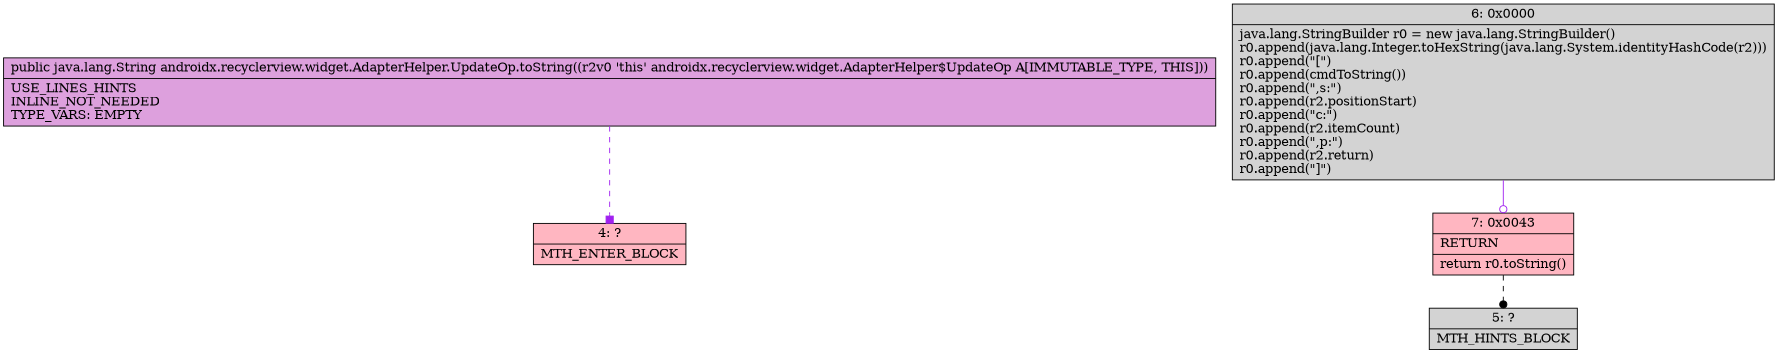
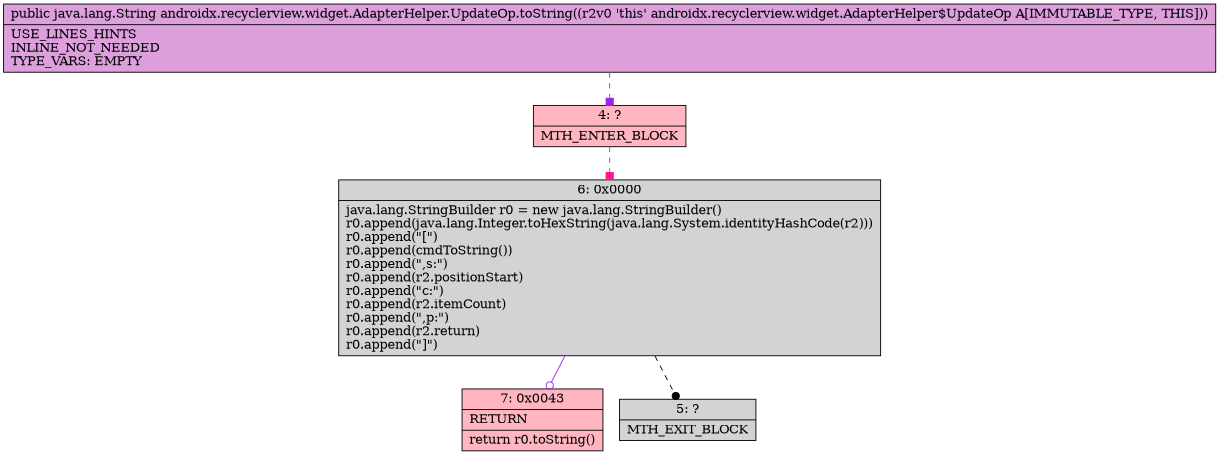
edge "4: ?" -> "6: 0x0000": added
edge "7: 0x0043" -> "5: ?": now "6: 0x0000" -> "5: ?"
node "5: ?": text "MTH_HINTS_BLOCK" -> "MTH_EXIT_BLOCK"
